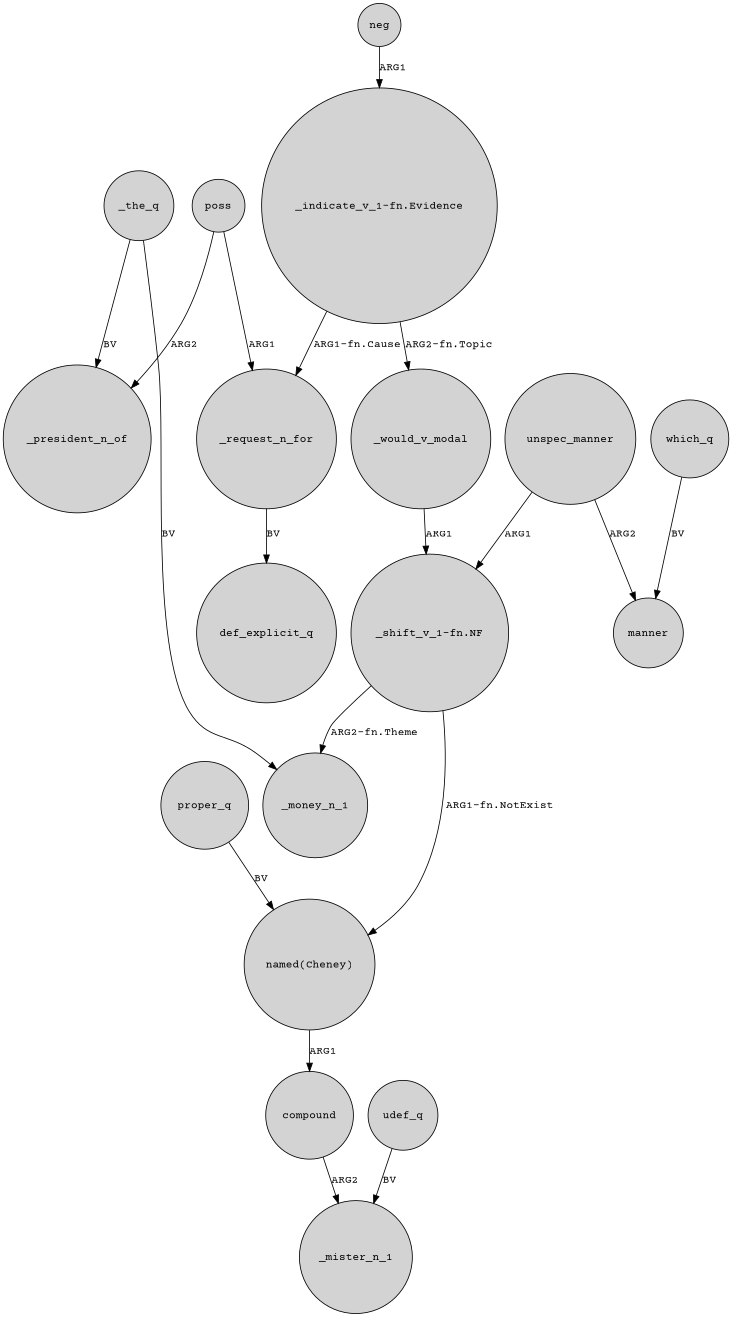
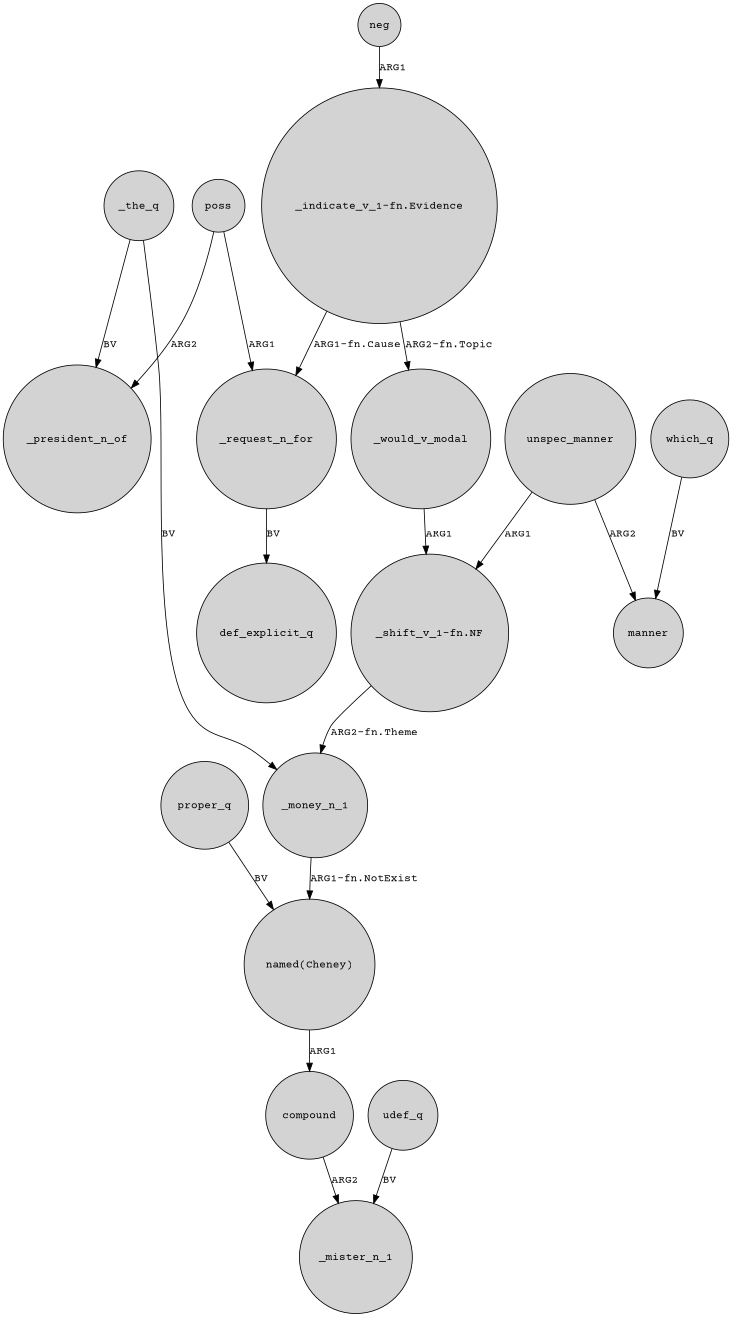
edge "_shift_v_1-fn.NF" -> "named(Cheney)": now "_money_n_1" -> "named(Cheney)"
